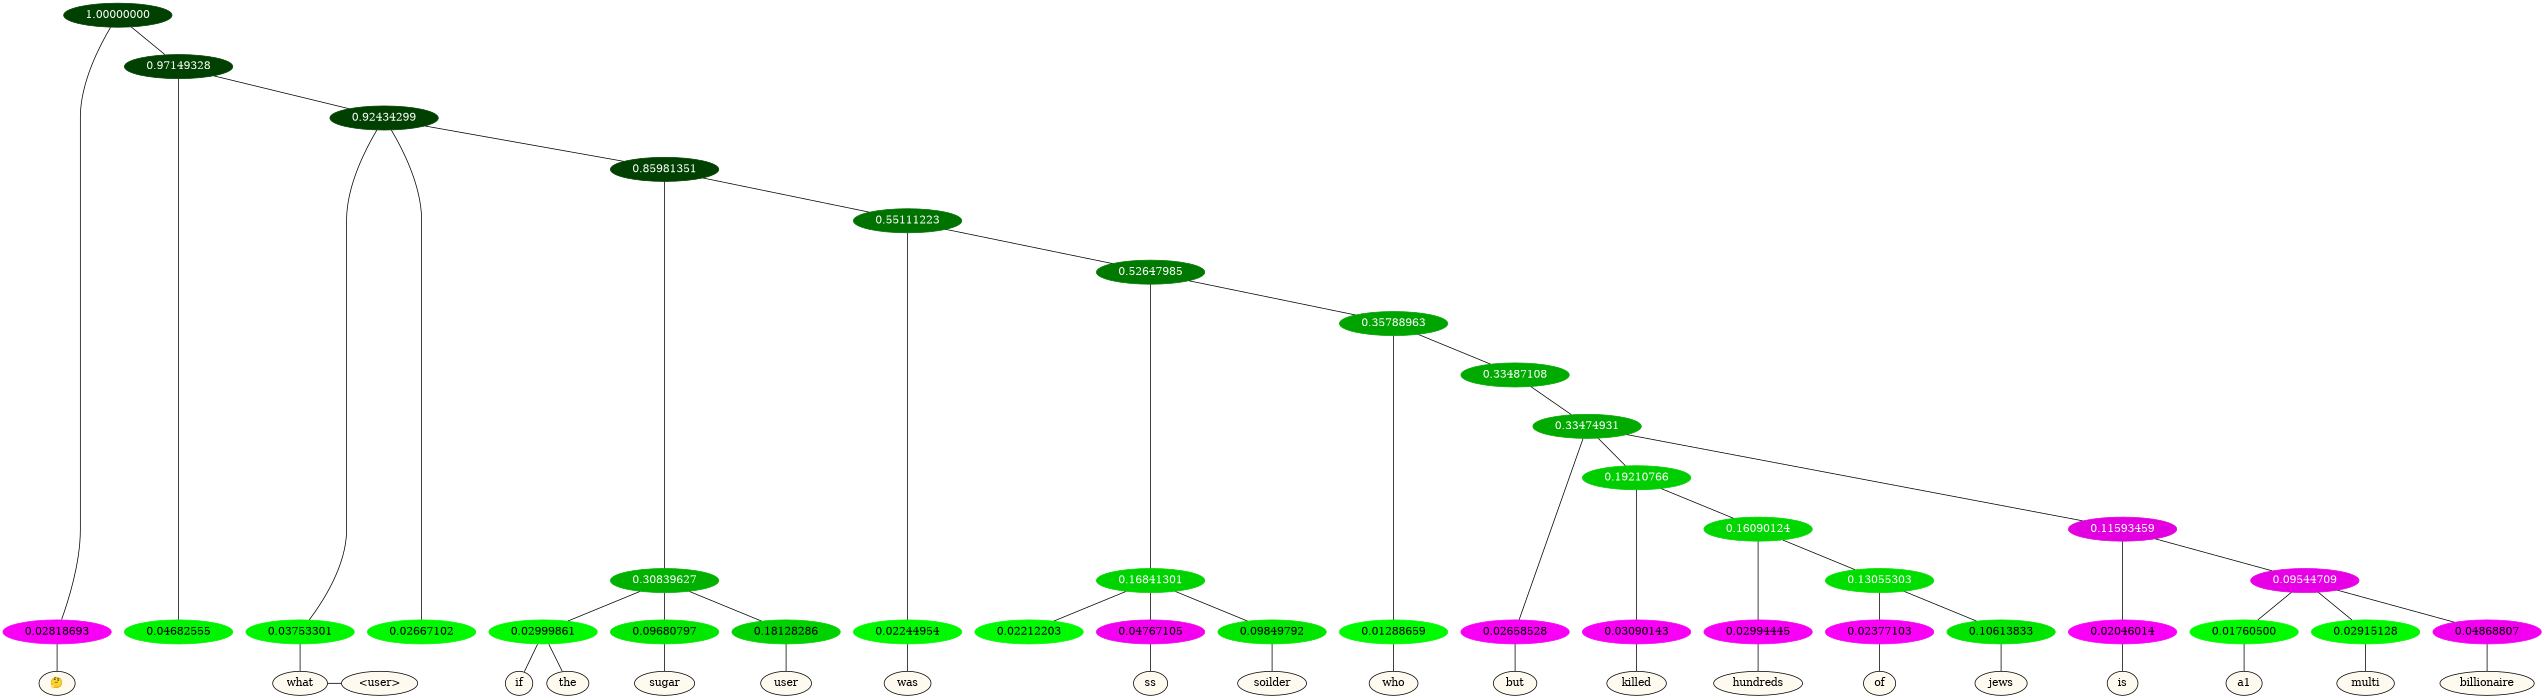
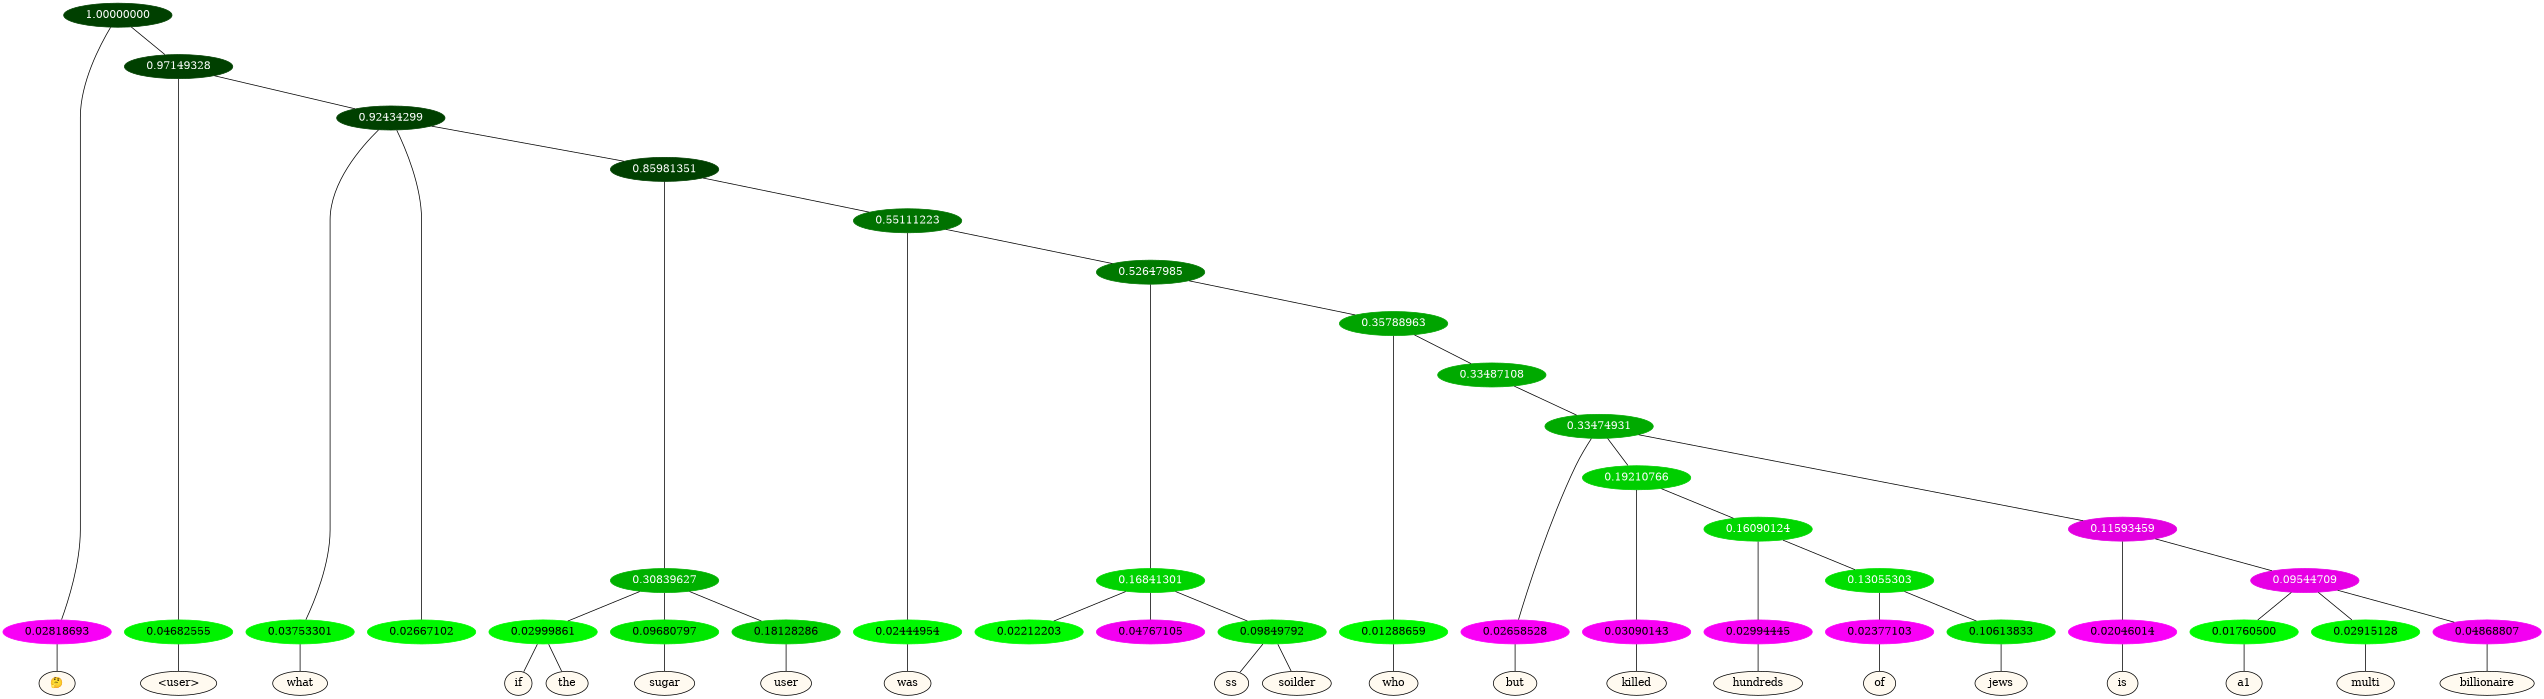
node "0.02244954": label "0.02244954" -> "0.02444954"
edge "0.04767105" -- "ss": now "0.09849792" -- "ss"
edge "what" -- "<user>": now "0.04682555" -- "<user>"
